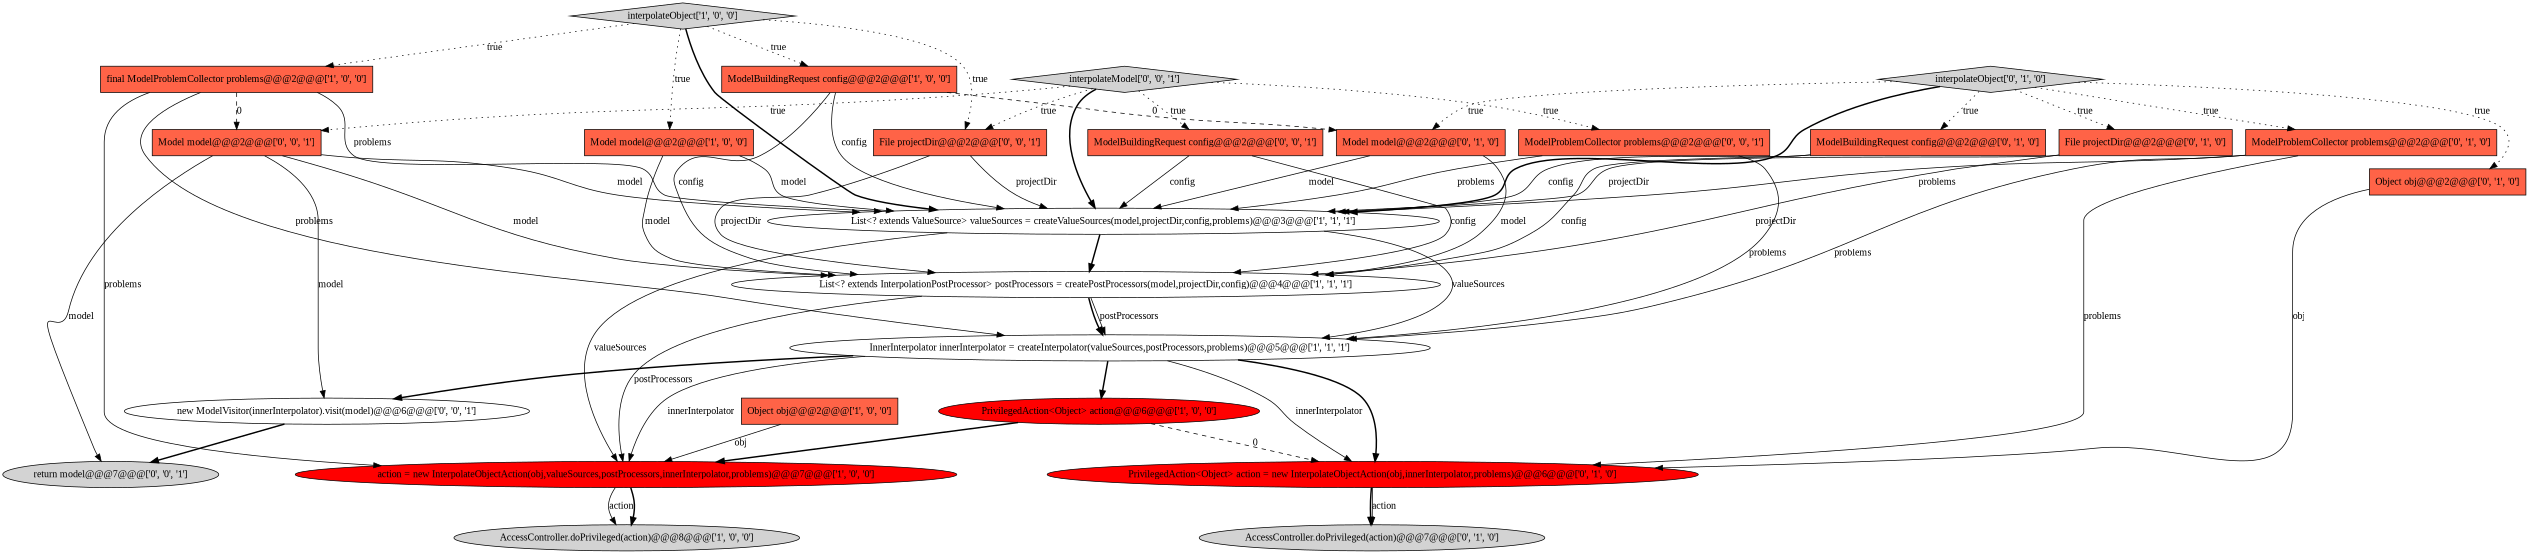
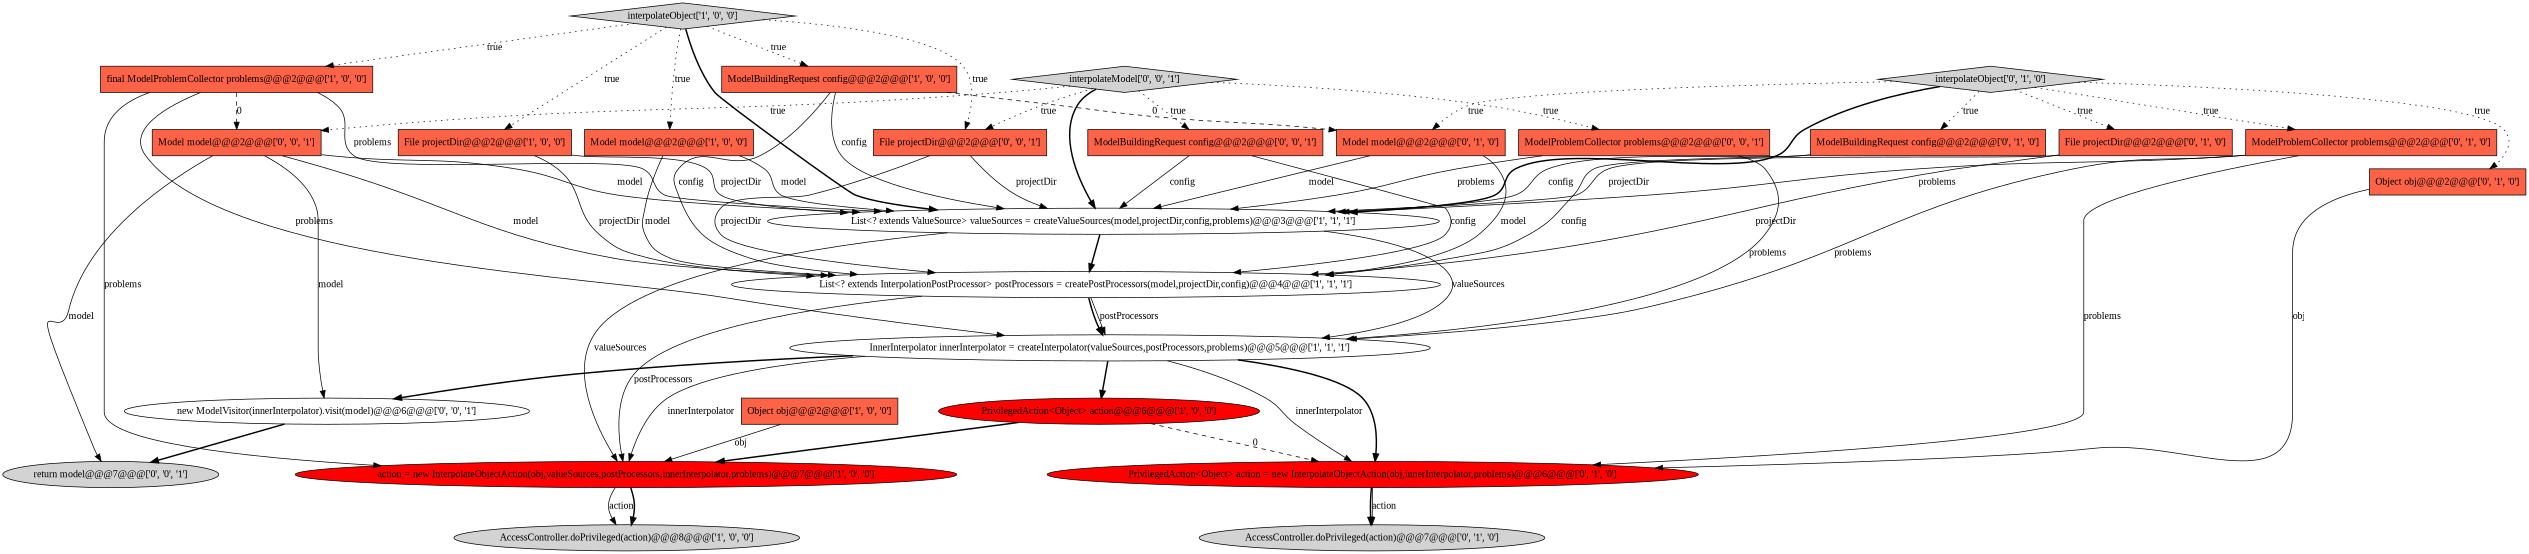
node "File projectDir@@@2@@@['1', '0', '0']": added
